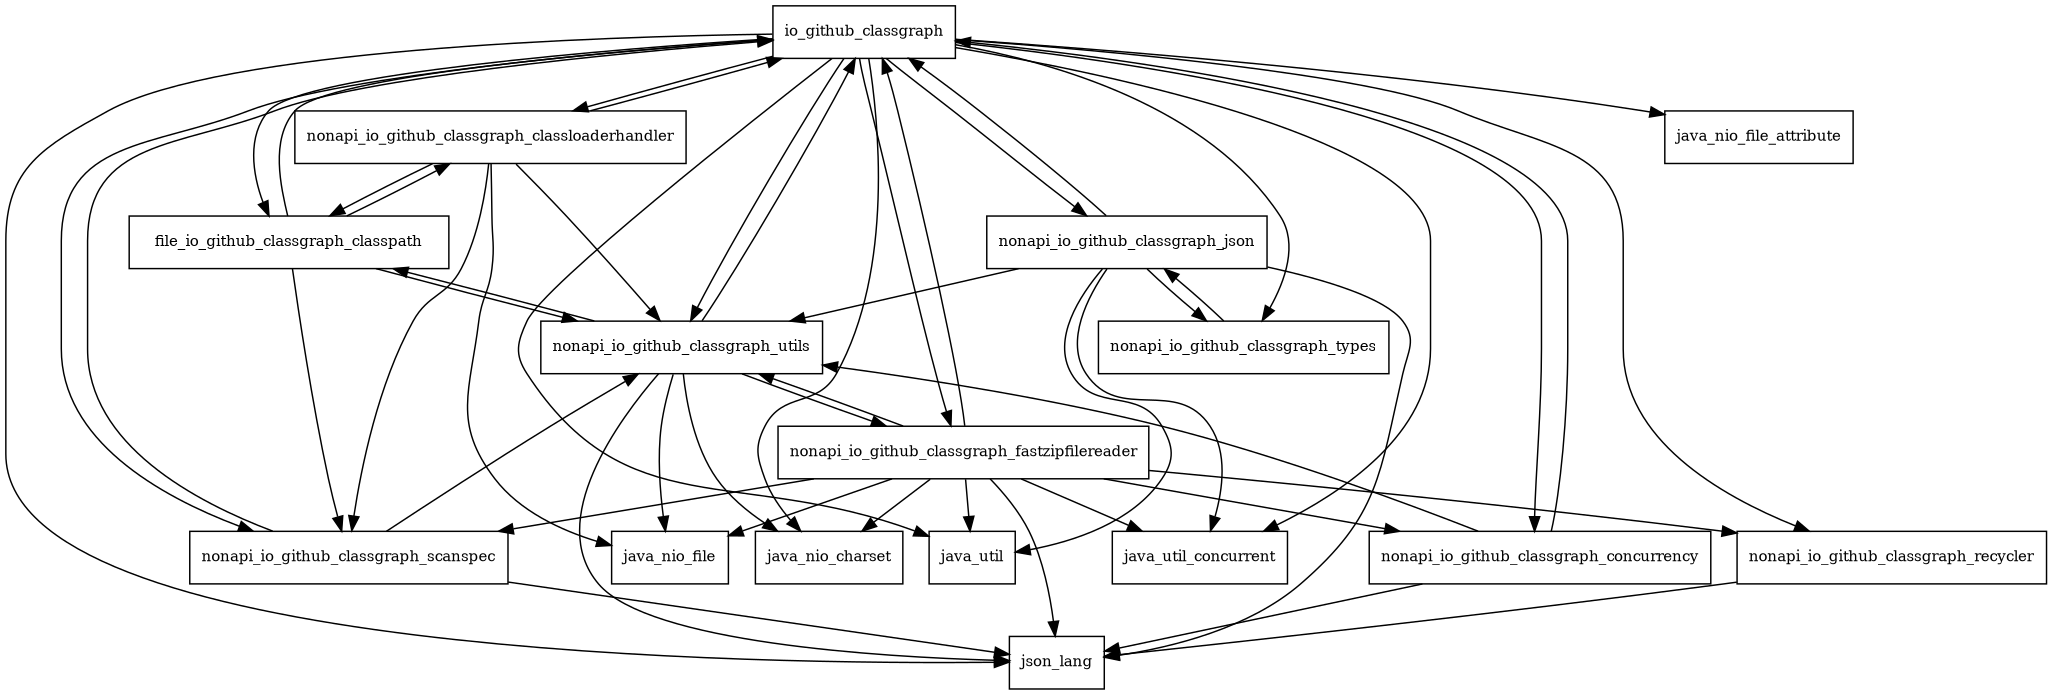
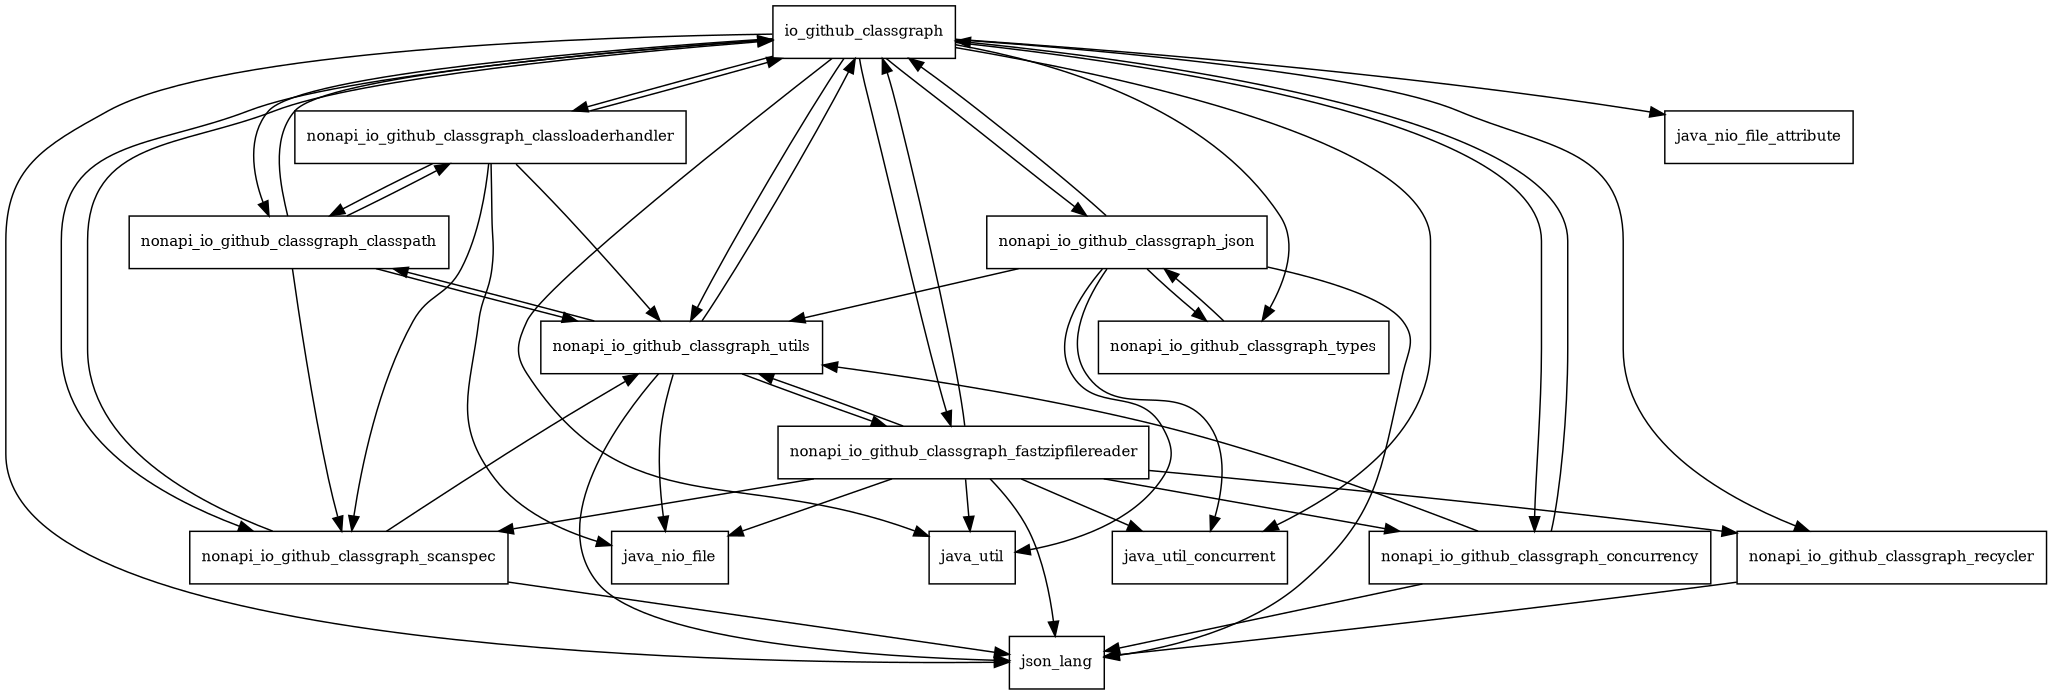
node "file_io_github_classgraph_classpath": label "file_io_github_classgraph_classpath" -> "nonapi_io_github_classgraph_classpath"
node "java_nio_charset": removed
